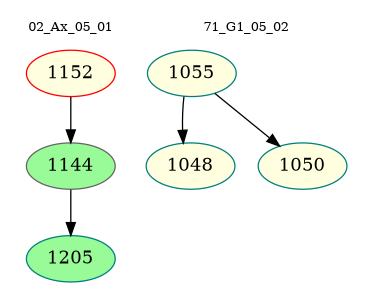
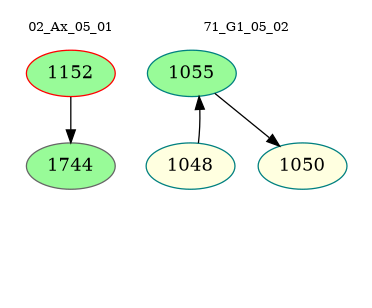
node "1152": fillcolor lightyellow -> palegreen
node "1055": fillcolor lightyellow -> palegreen
edge "1055" -> "1048": reversed
node "1144": label "1144" -> "1744"
node "1205": removed
